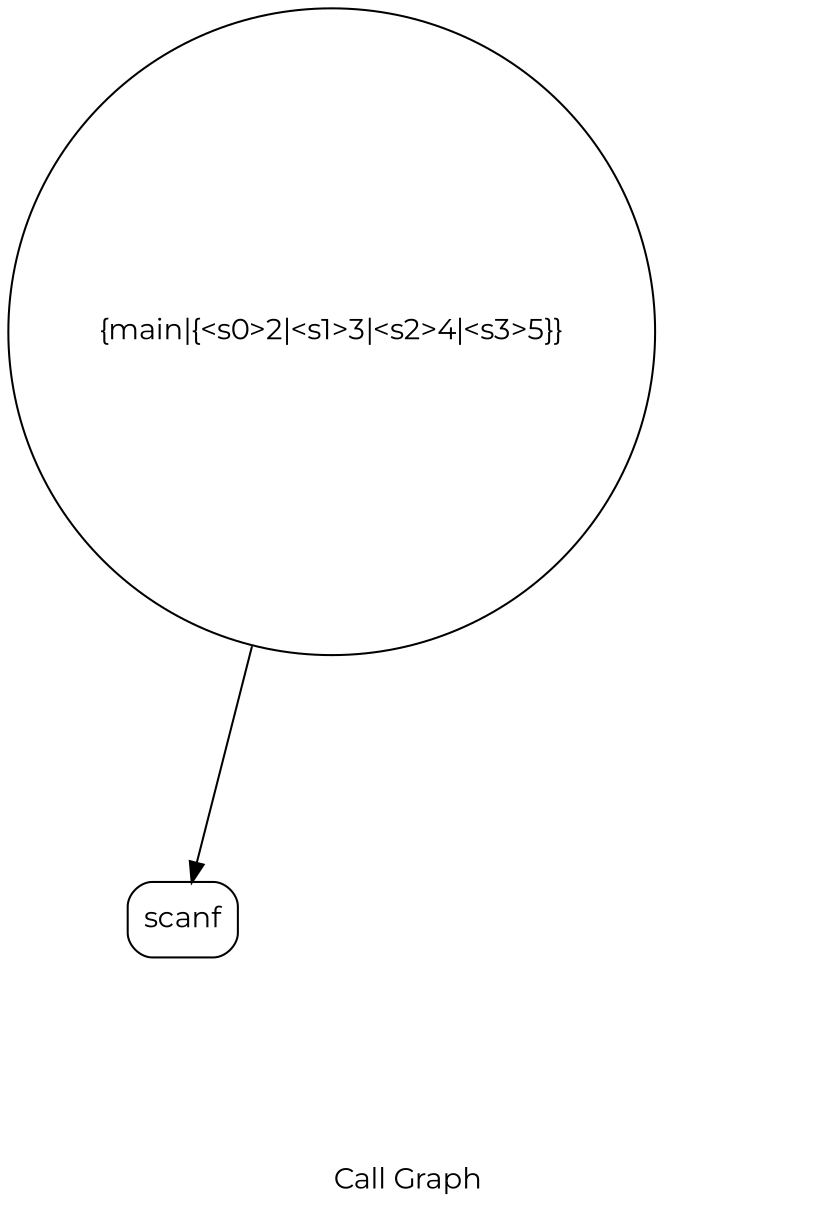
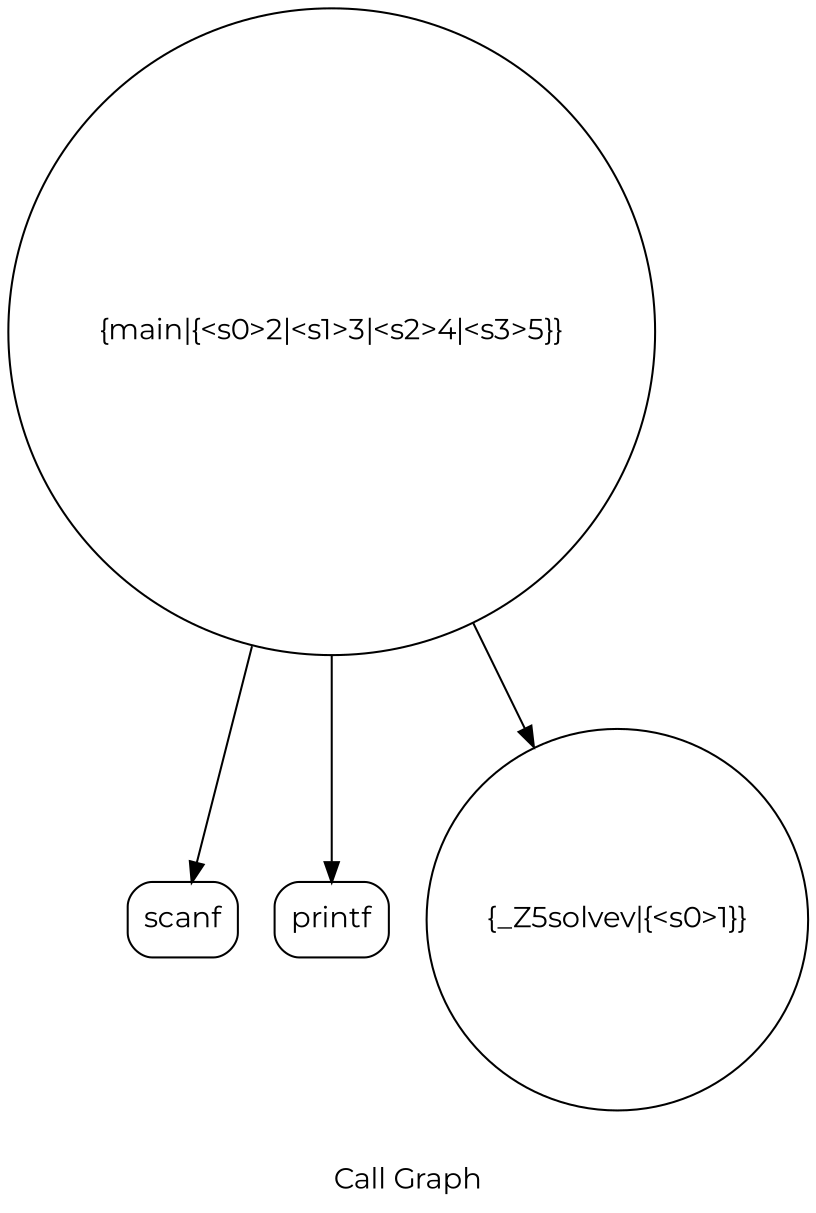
node "printf": added
node "{_Z5solvev|{<s0>1}}": added
